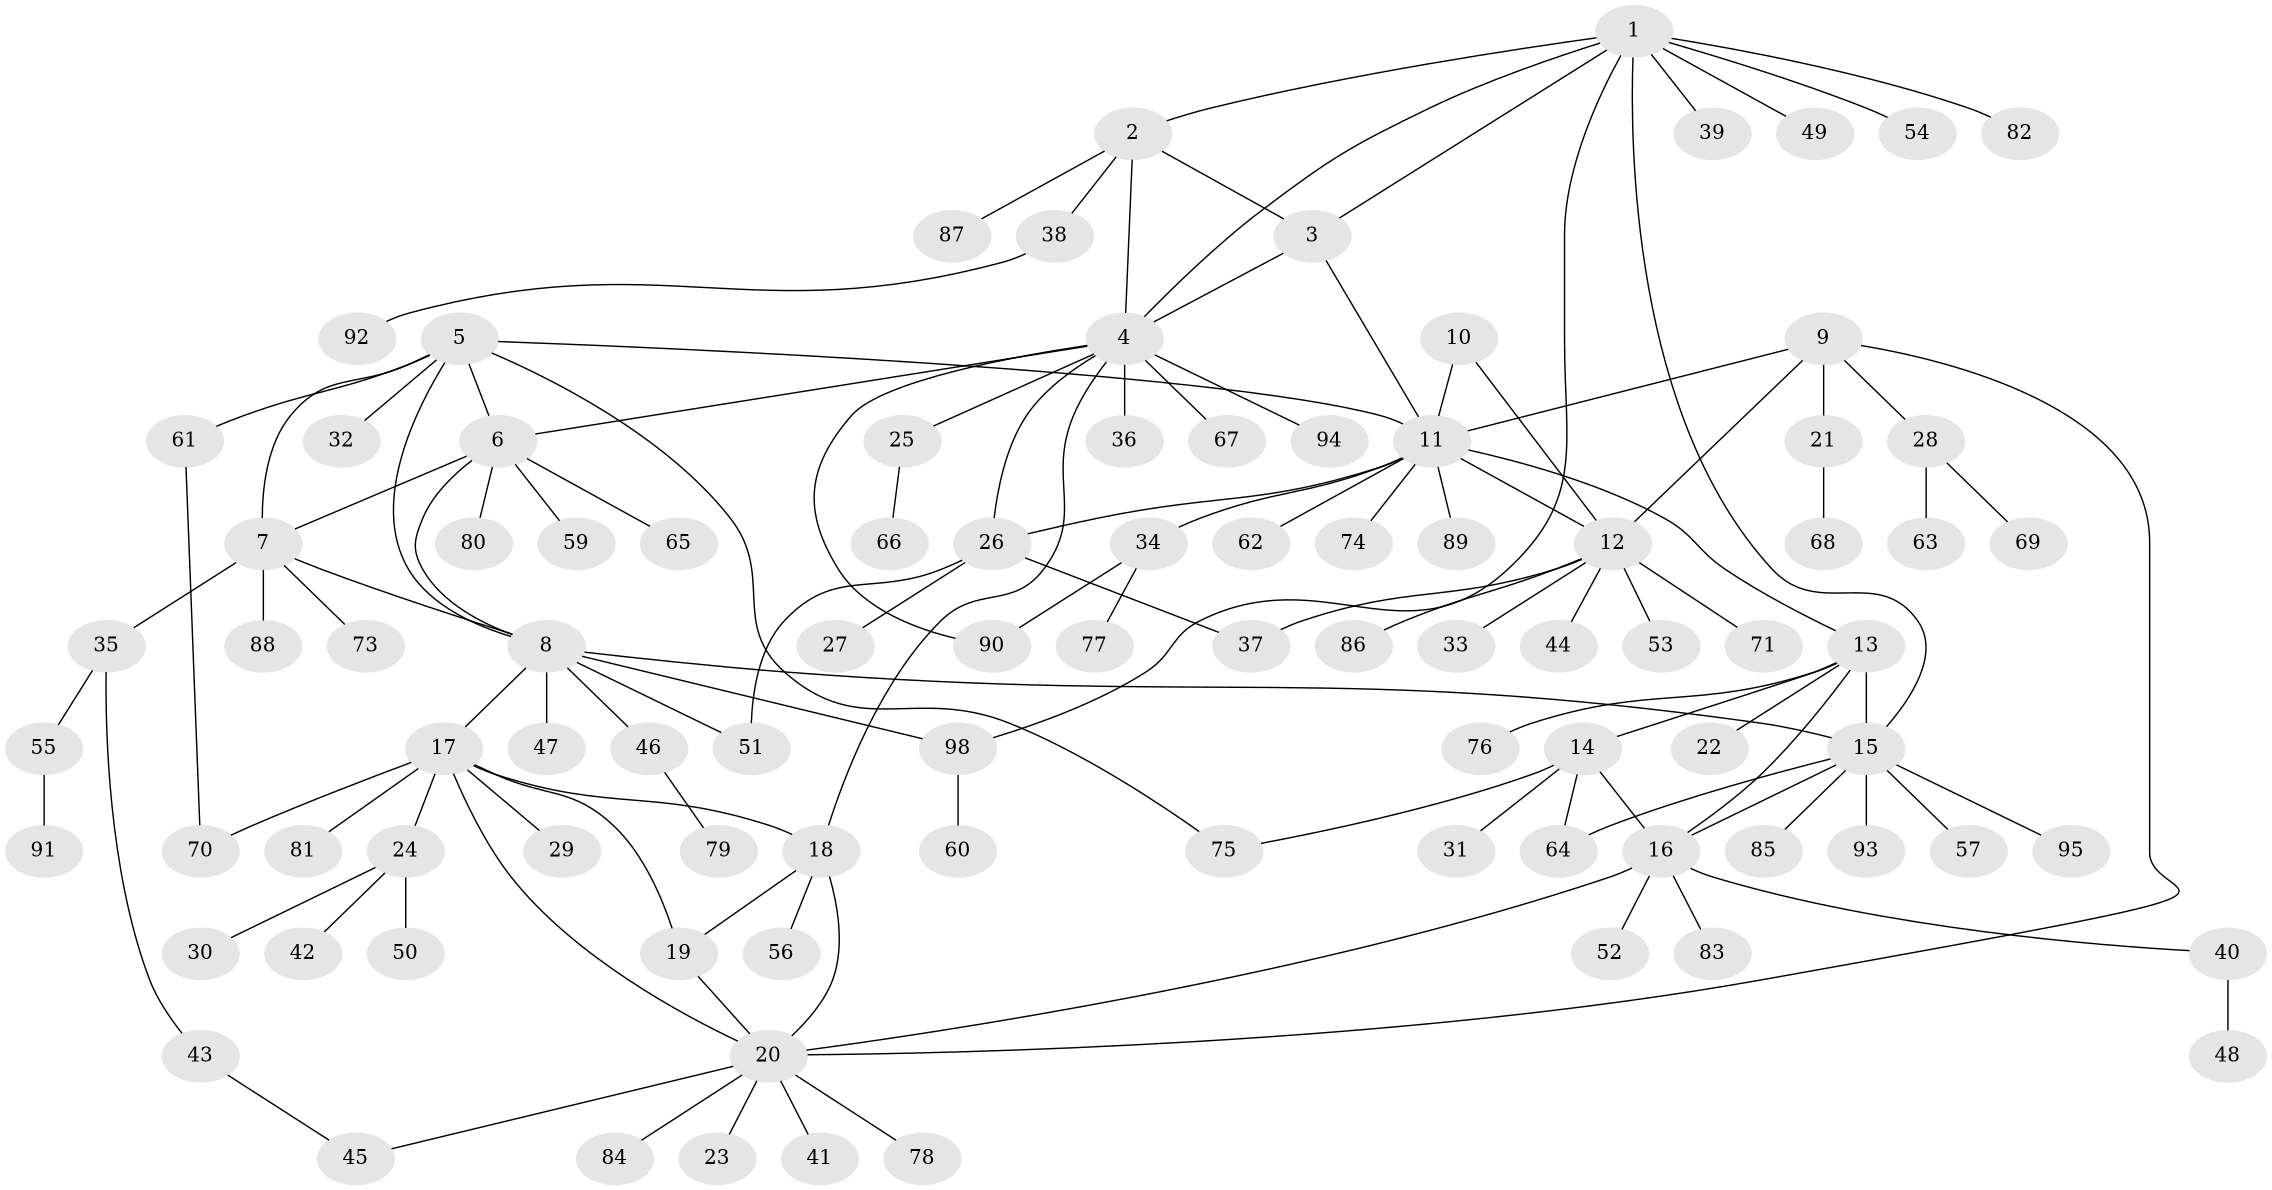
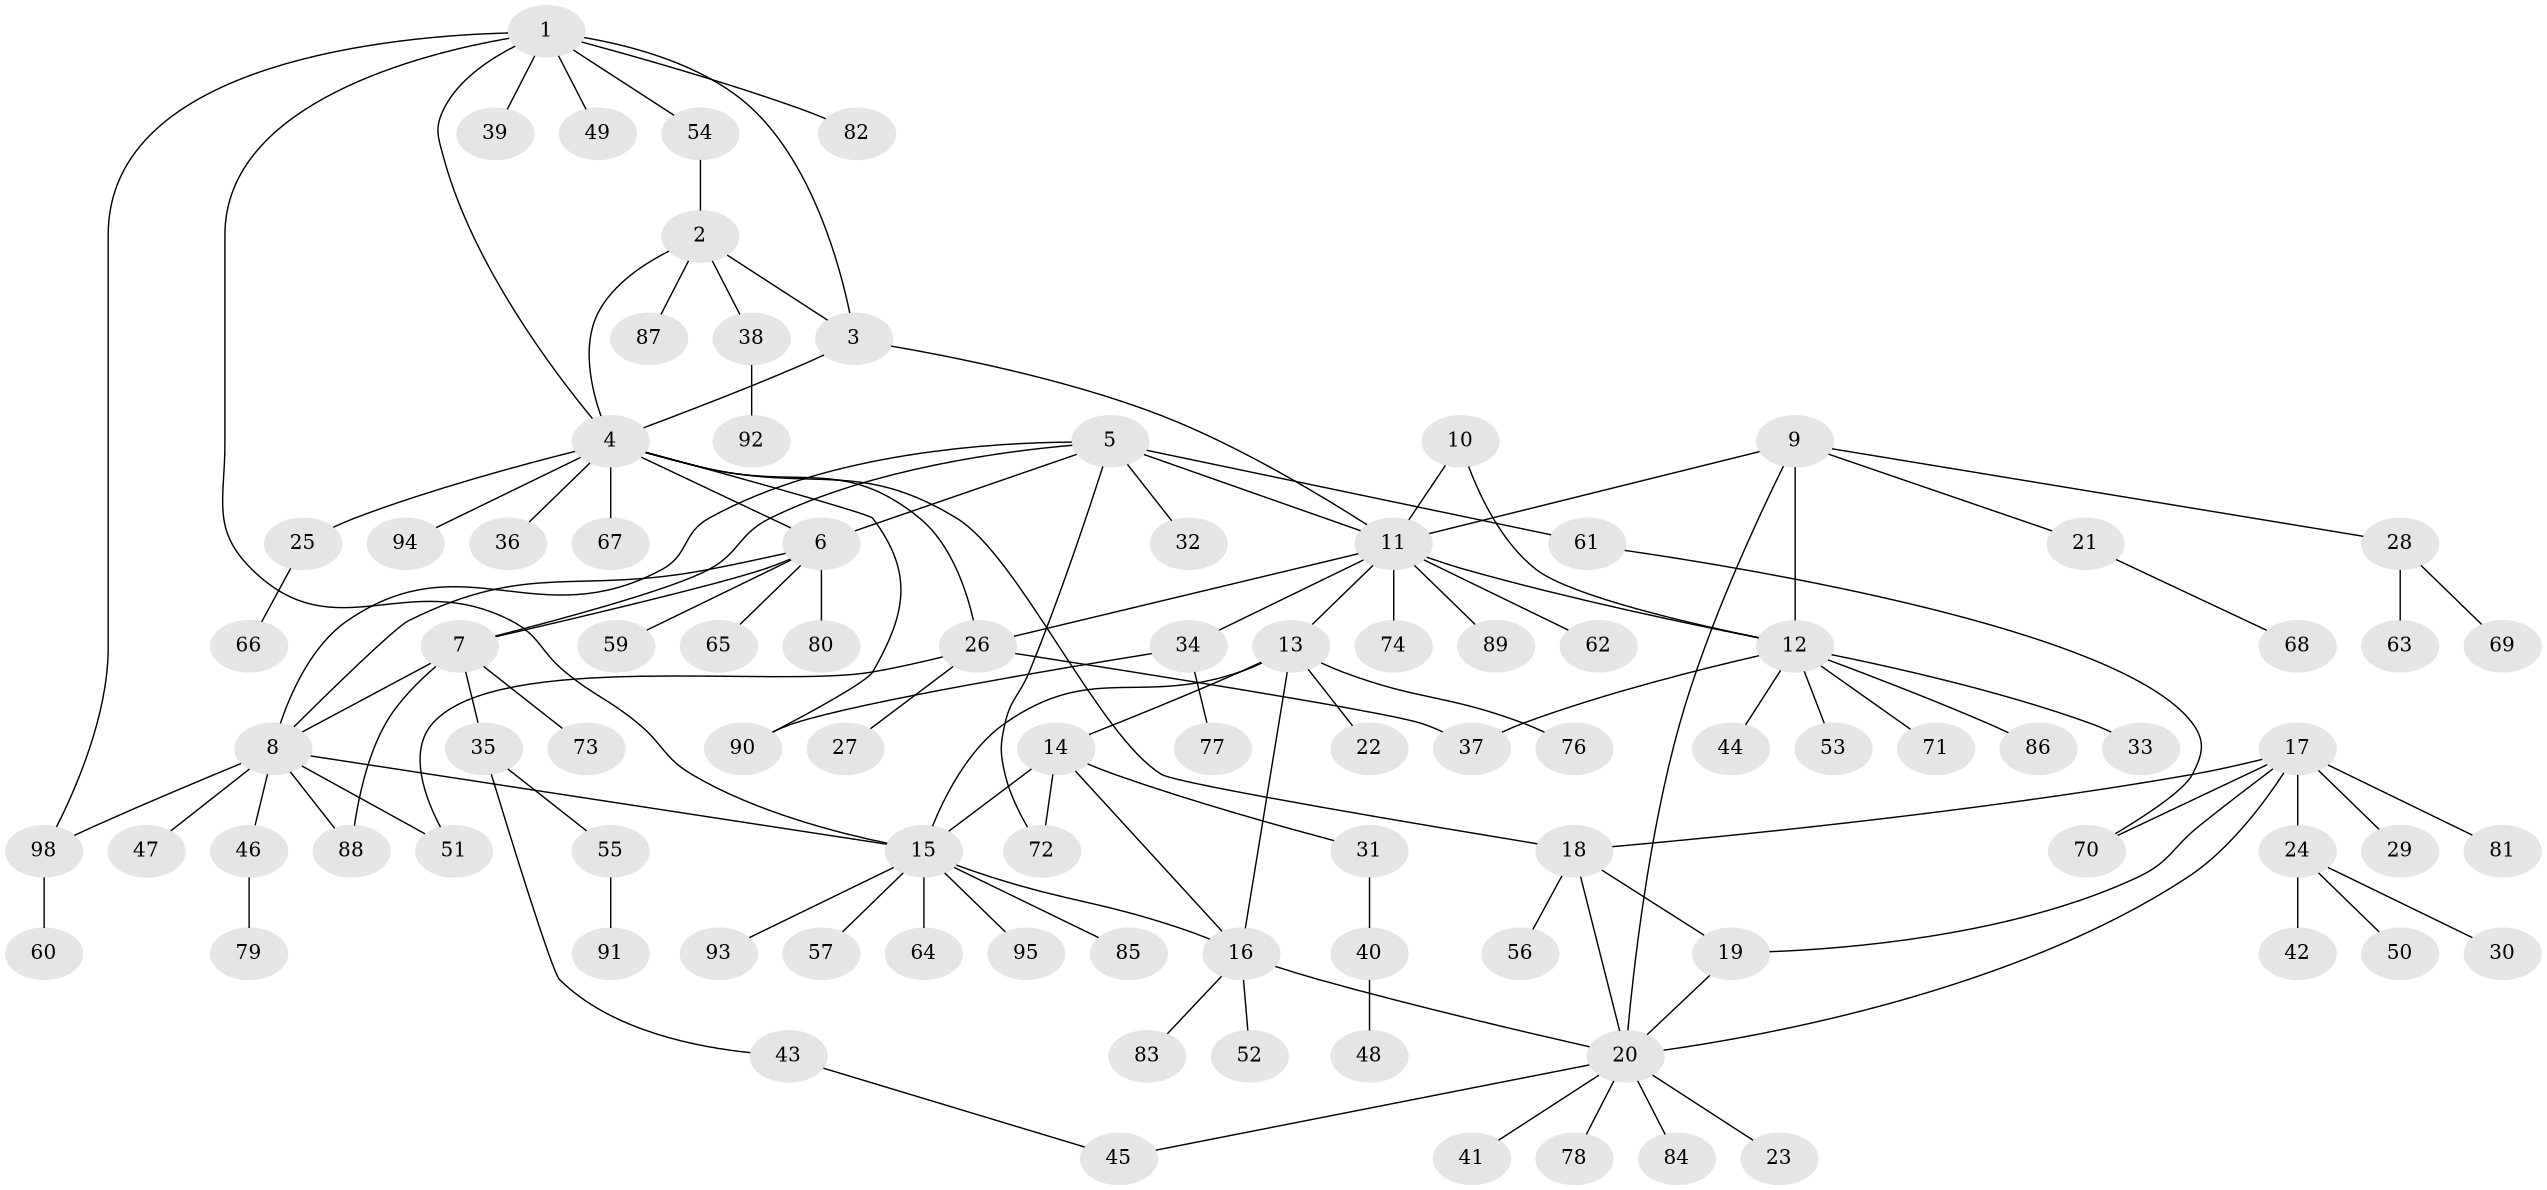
edge "1" -- "2": now "54" -- "2"
edge "8" -- "17": now "8" -- "88"
edge "14" -- "64": now "14" -- "15"
node "75": label "75" -> "72"
edge "16" -- "40": now "31" -- "40"
